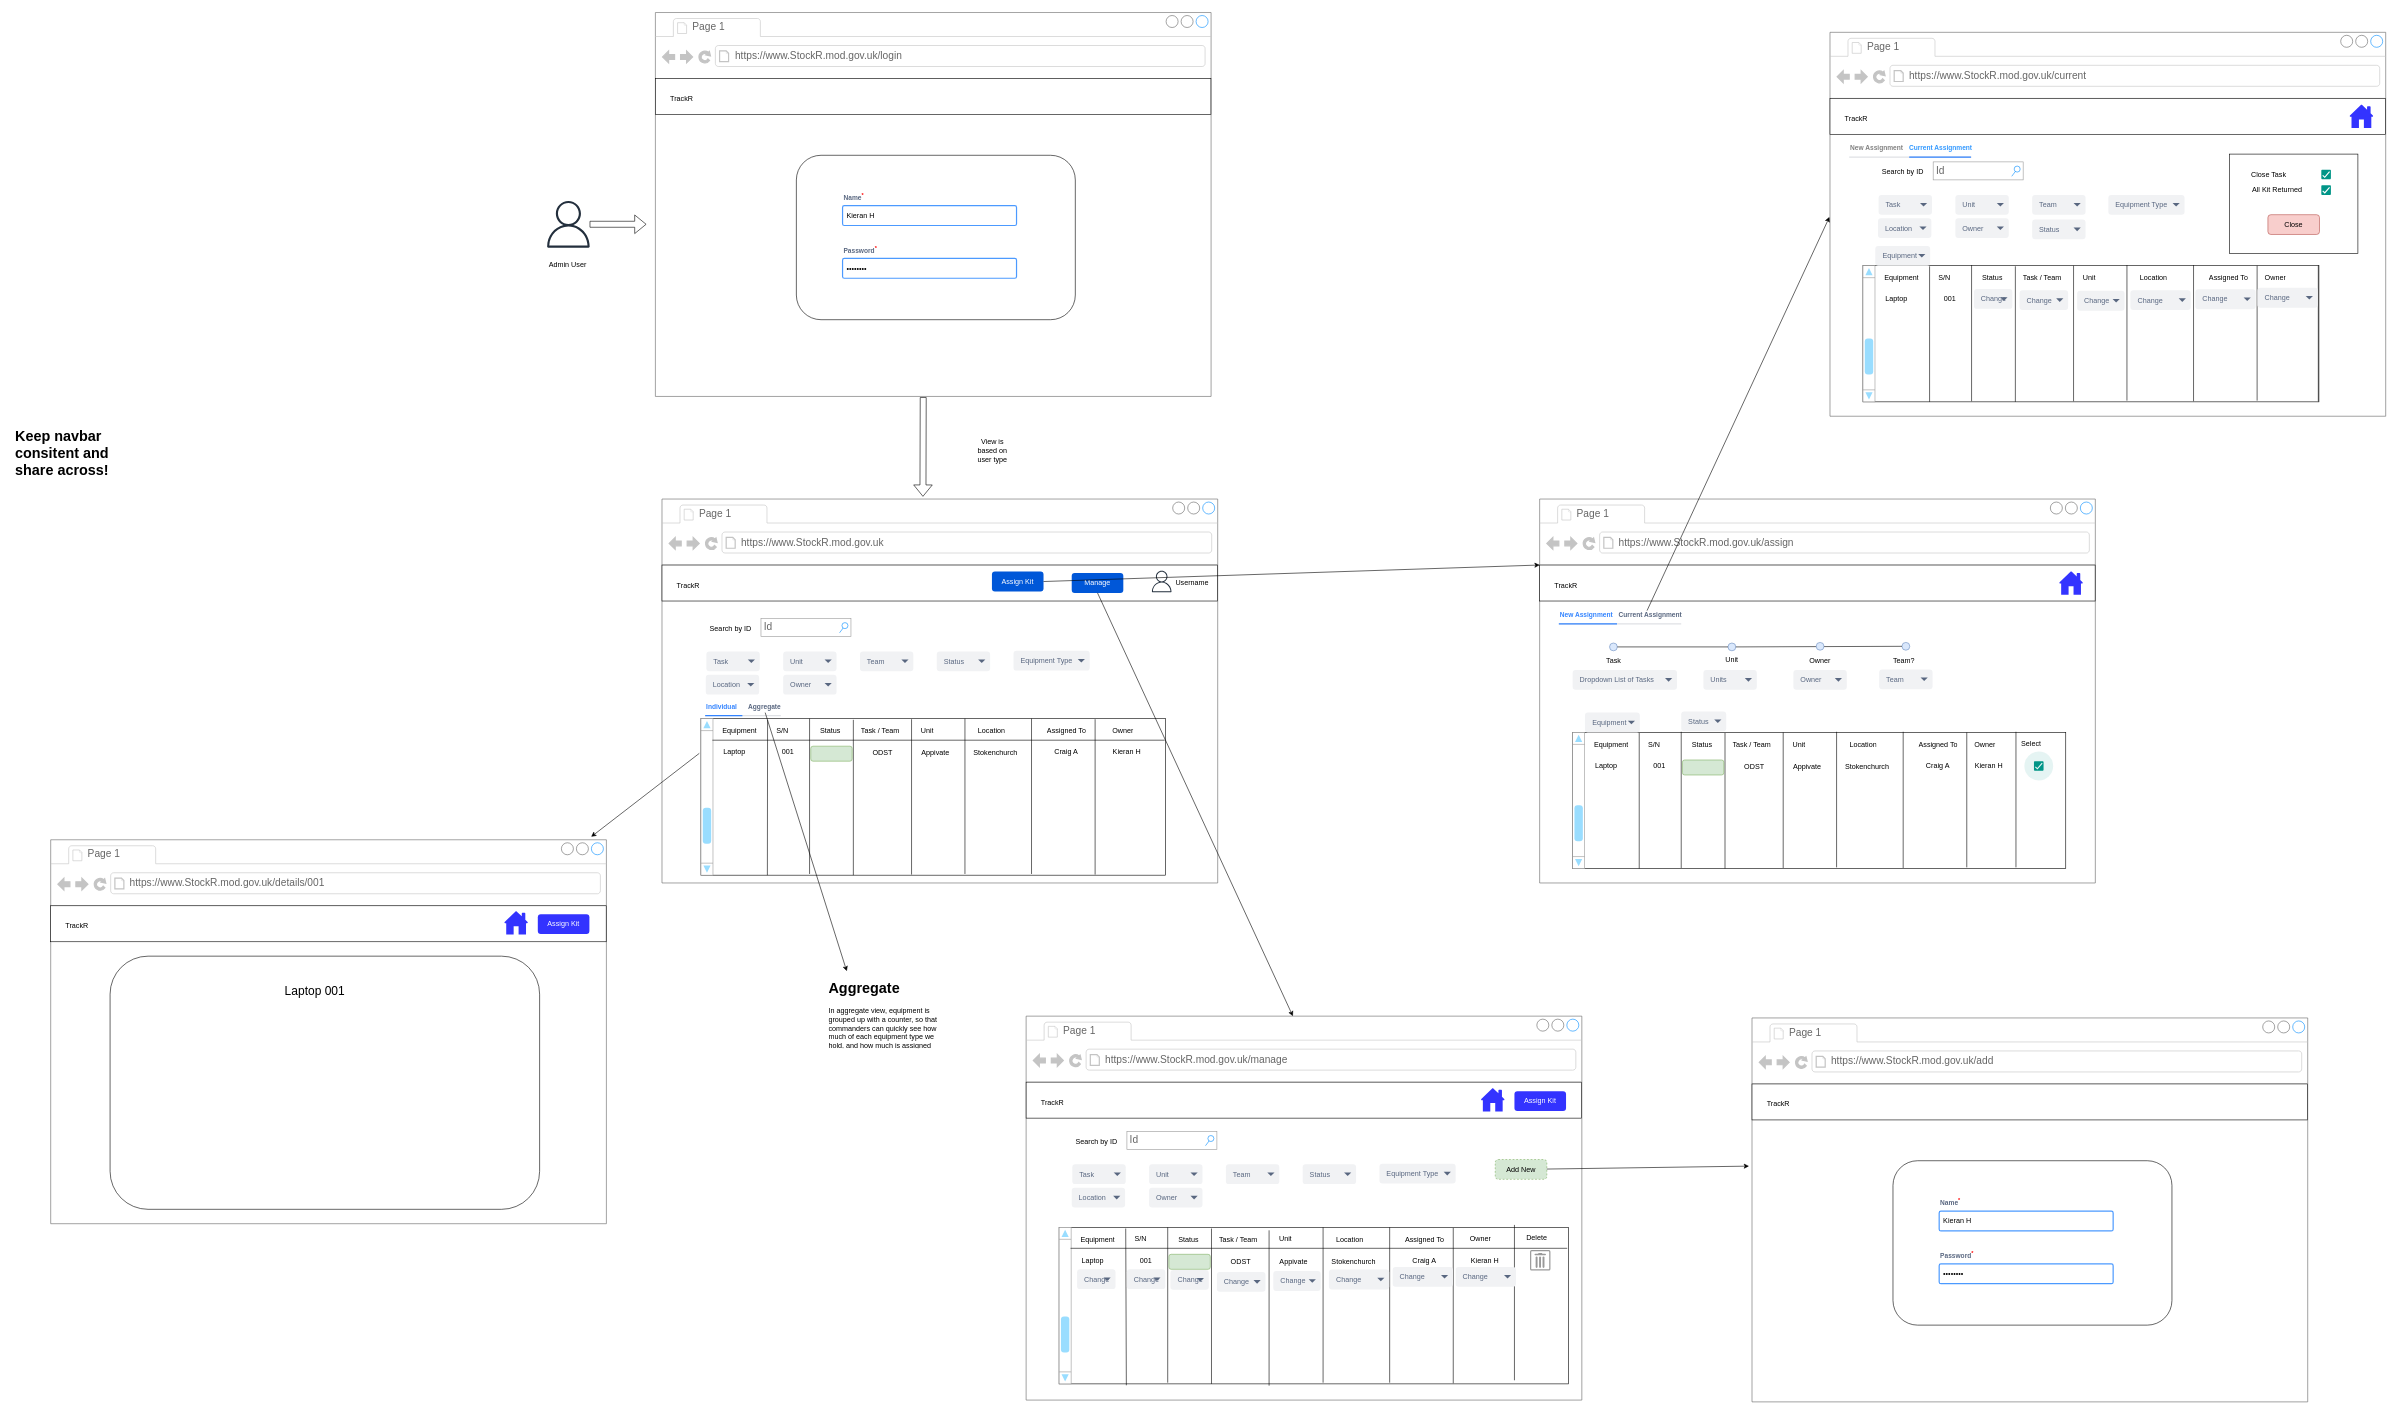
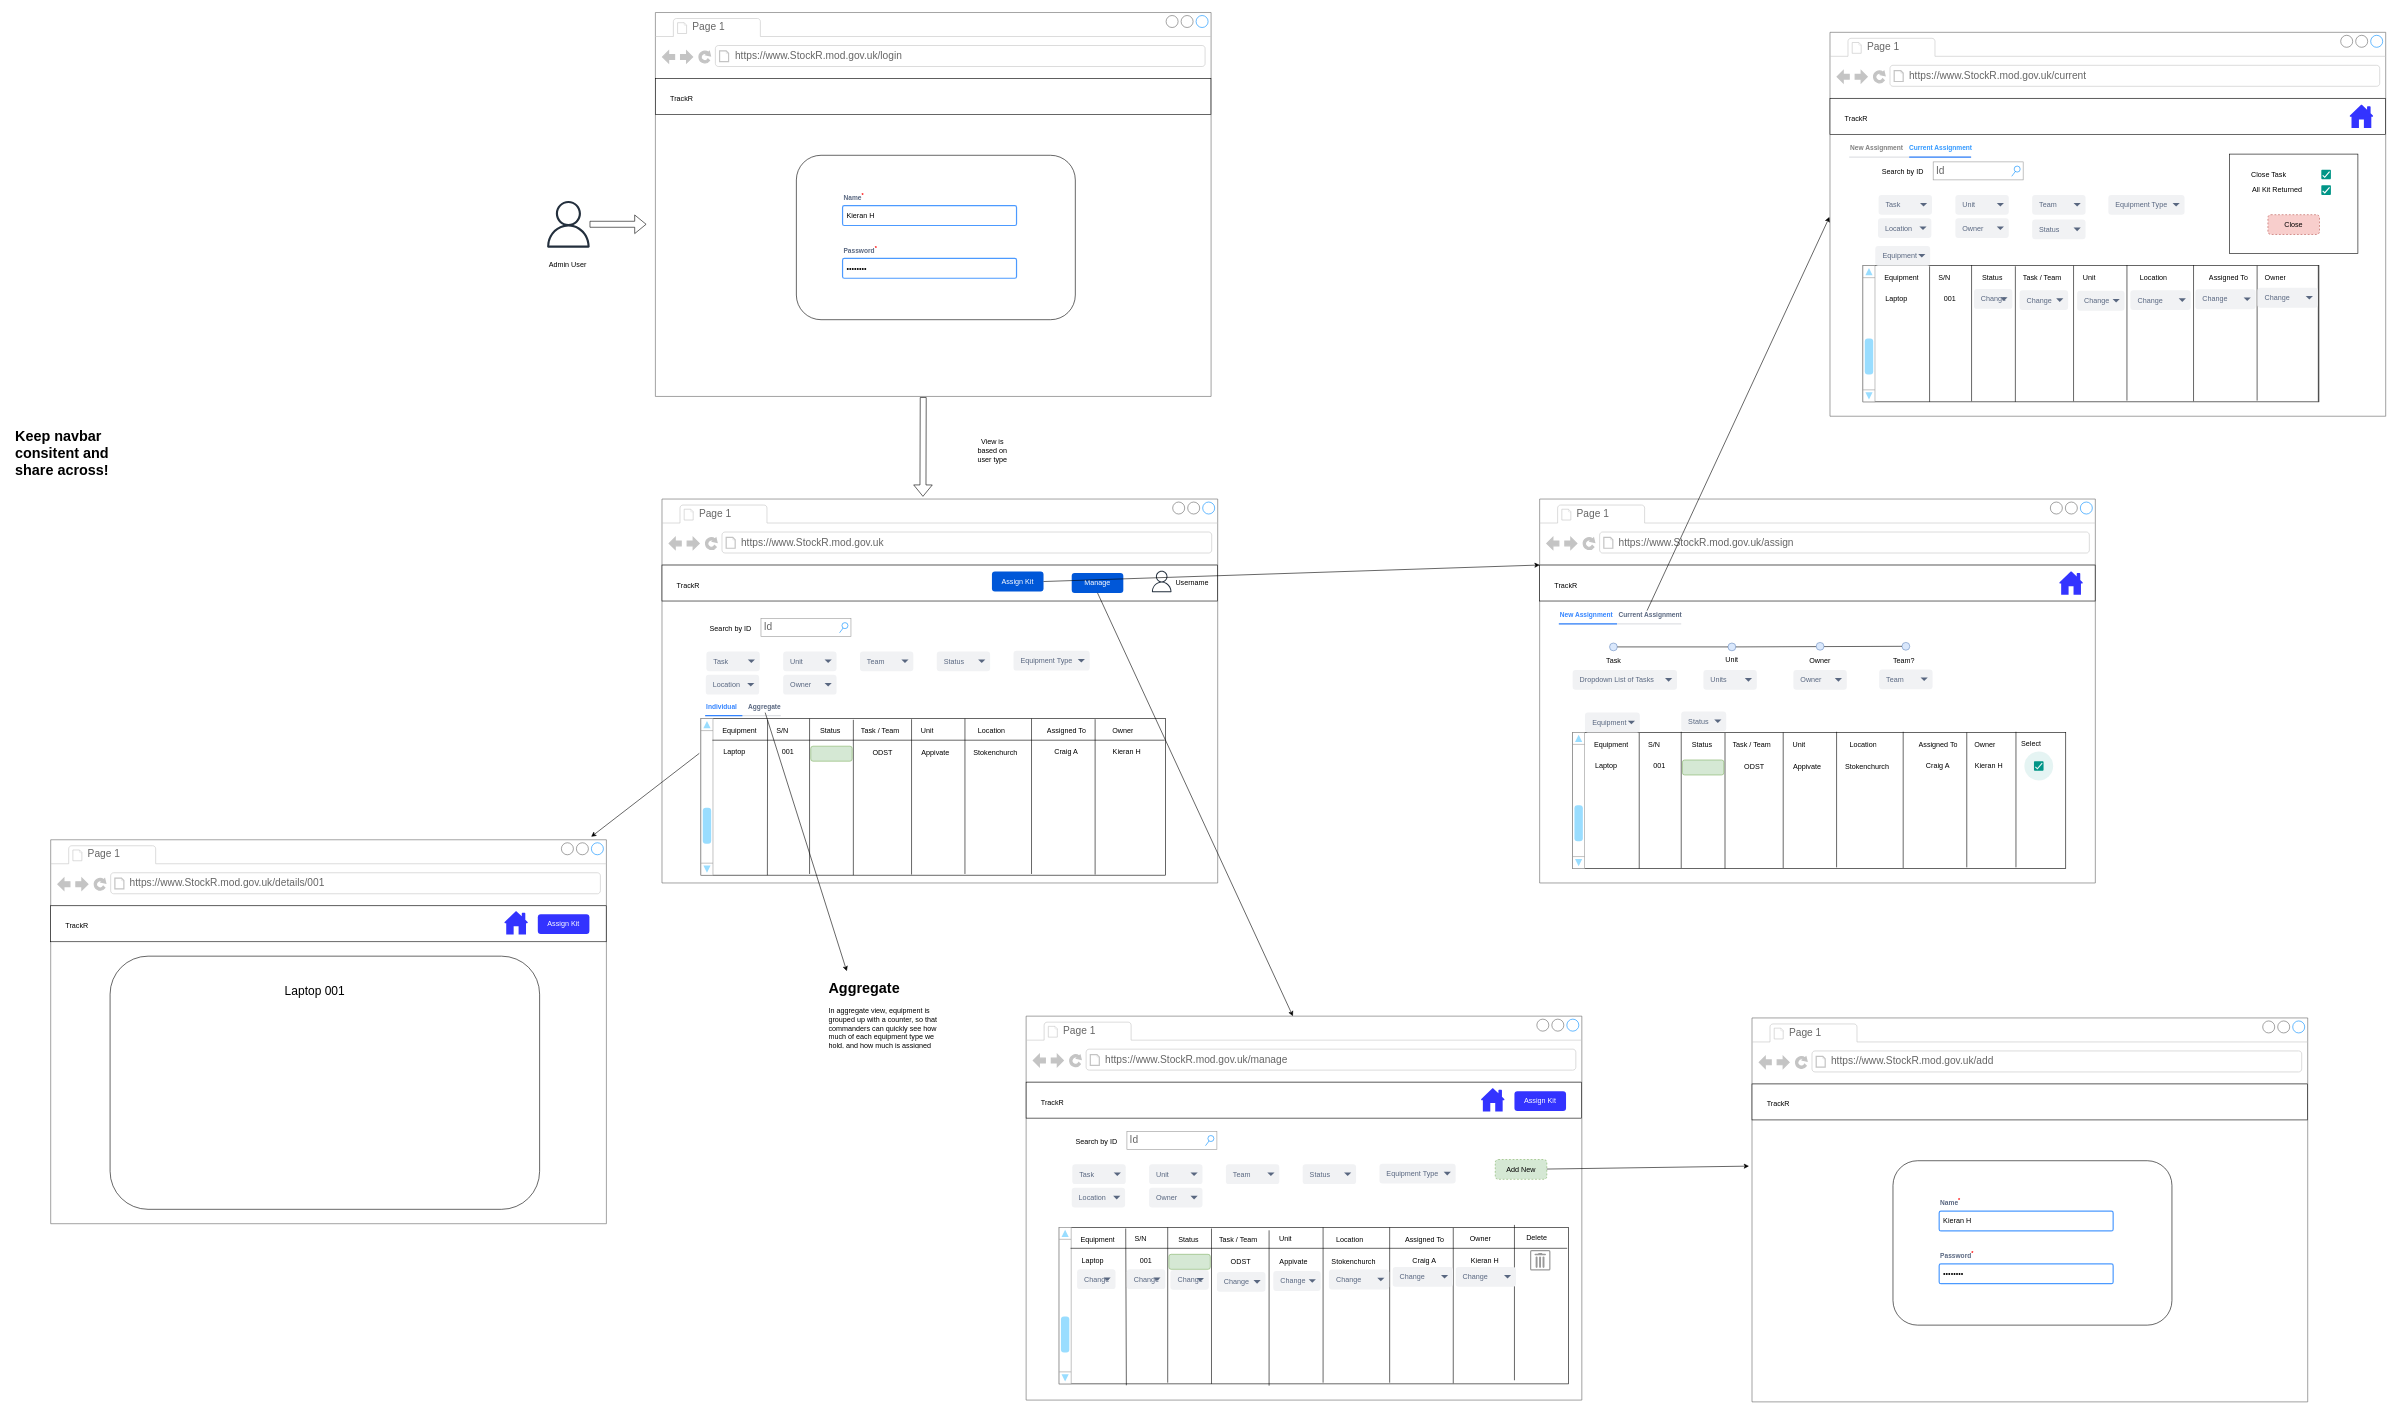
node "Close": style solid -> dashed
